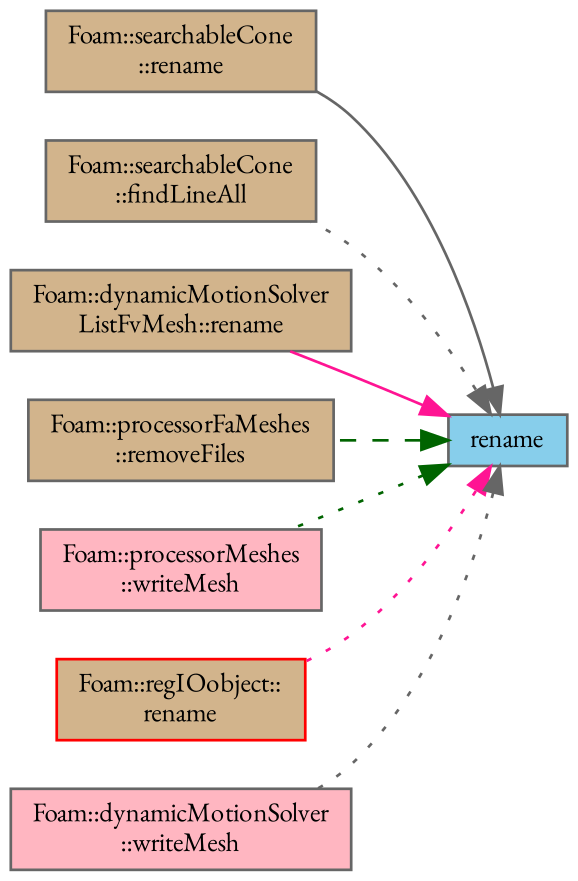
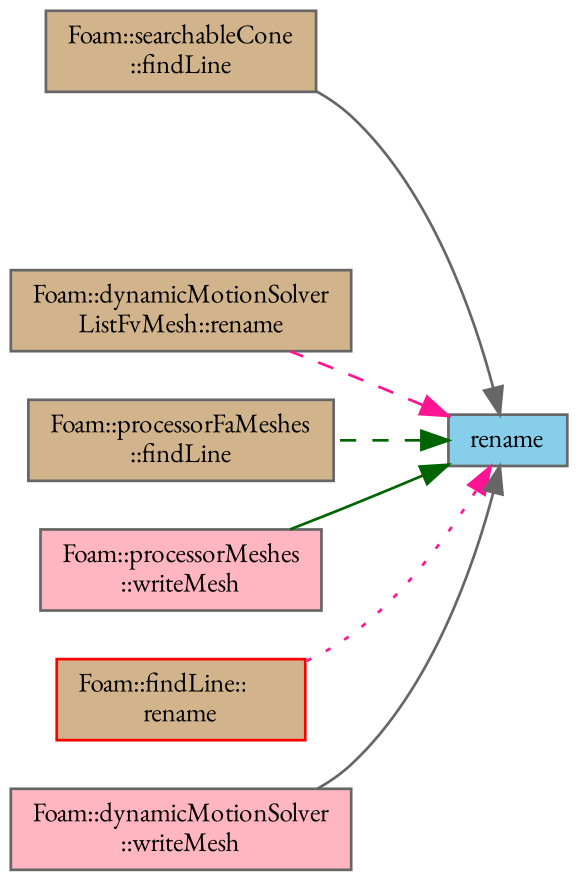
node "Foam::searchableCone ::rename": label "Foam::searchableCone ::rename" -> "Foam::searchableCone ::findLine"
node "Foam::searchableCone ::findLineAll": removed
edge "Foam::dynamicMotionSolver ListFvMesh::rename" -> "rename": style solid -> dashed
node "Foam::processorFaMeshes ::removeFiles": label "Foam::processorFaMeshes ::removeFiles" -> "Foam::processorFaMeshes ::findLine"
edge "Foam::processorMeshes ::writeMesh" -> "rename": style dotted -> solid
edge "Foam::dynamicMotionSolver ::writeMesh" -> "rename": style dotted -> solid
node "Foam::regIOobject:: rename": label "Foam::regIOobject:: rename" -> "Foam::findLine:: rename"
